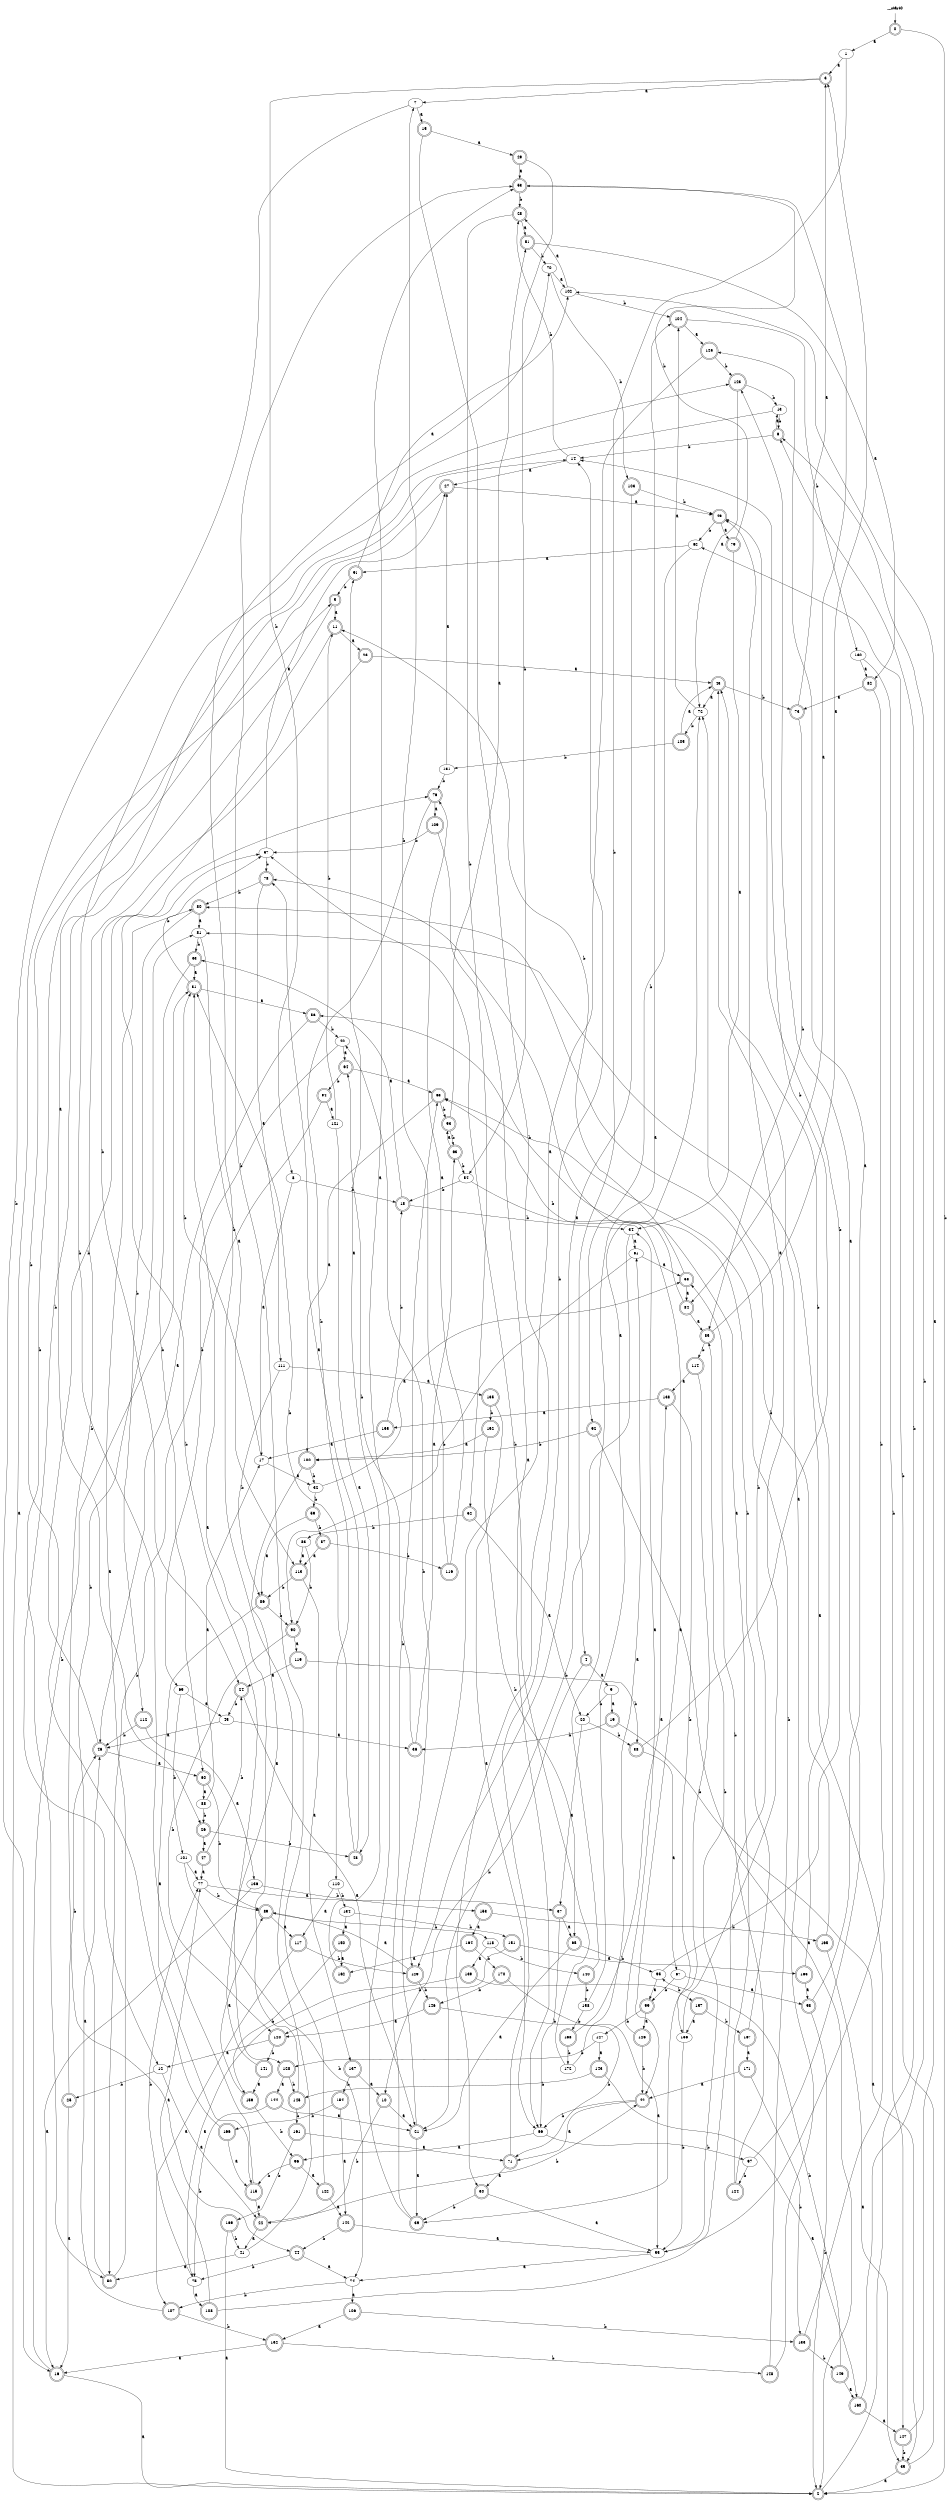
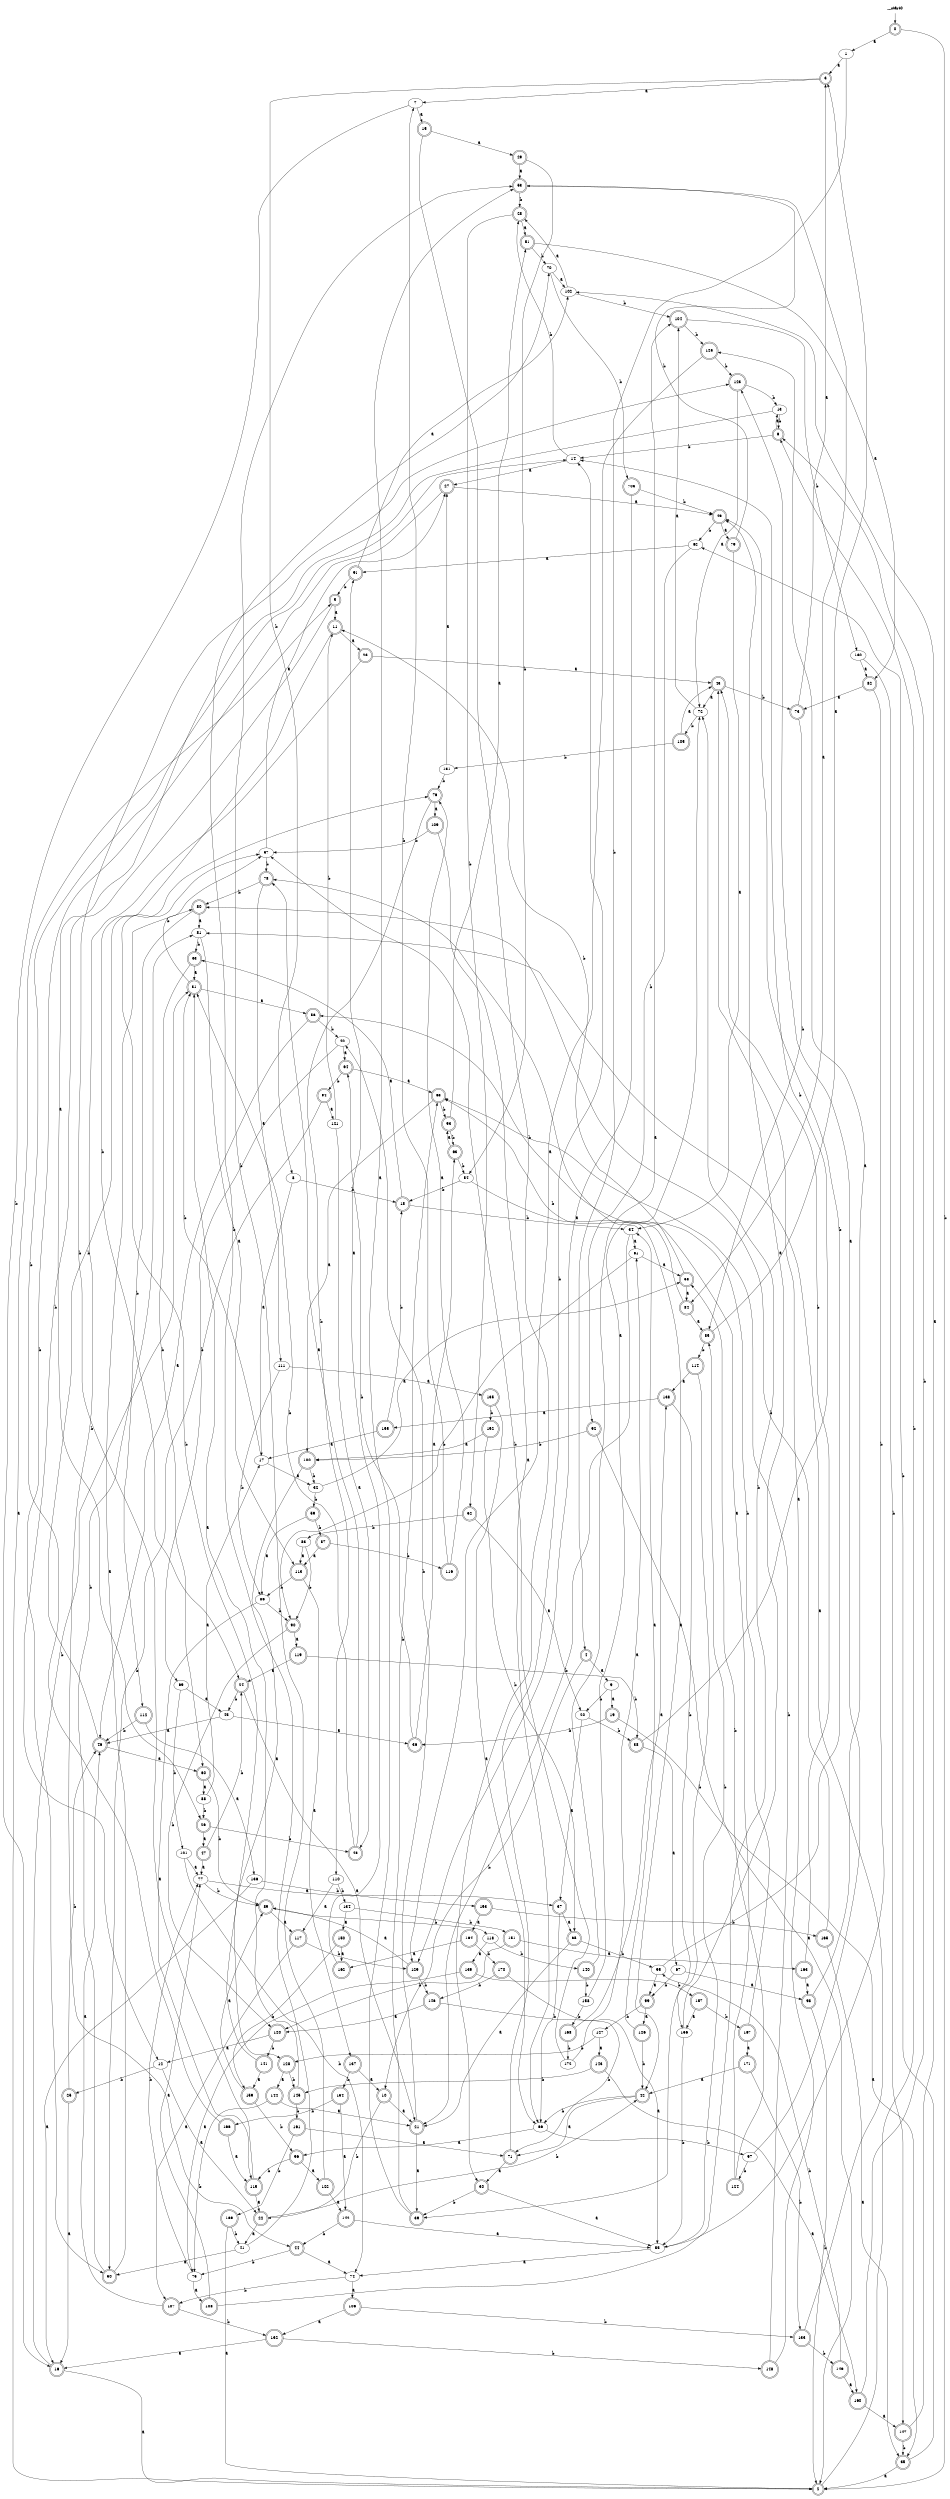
edge "104" -> "125": label "a" -> "b"
node "103": label "103" -> "703"
node "86": shape doublecircle -> ellipse
